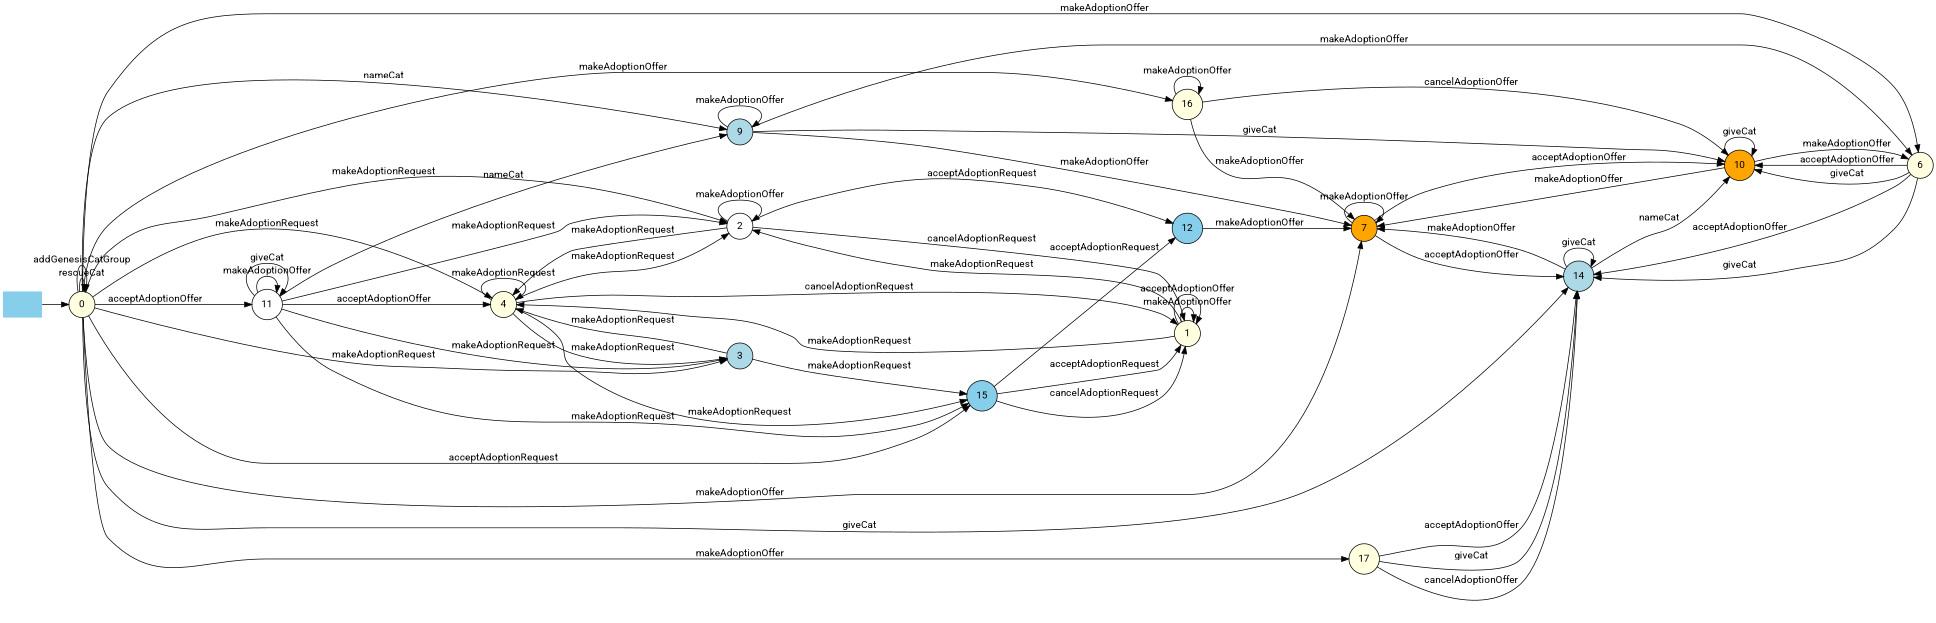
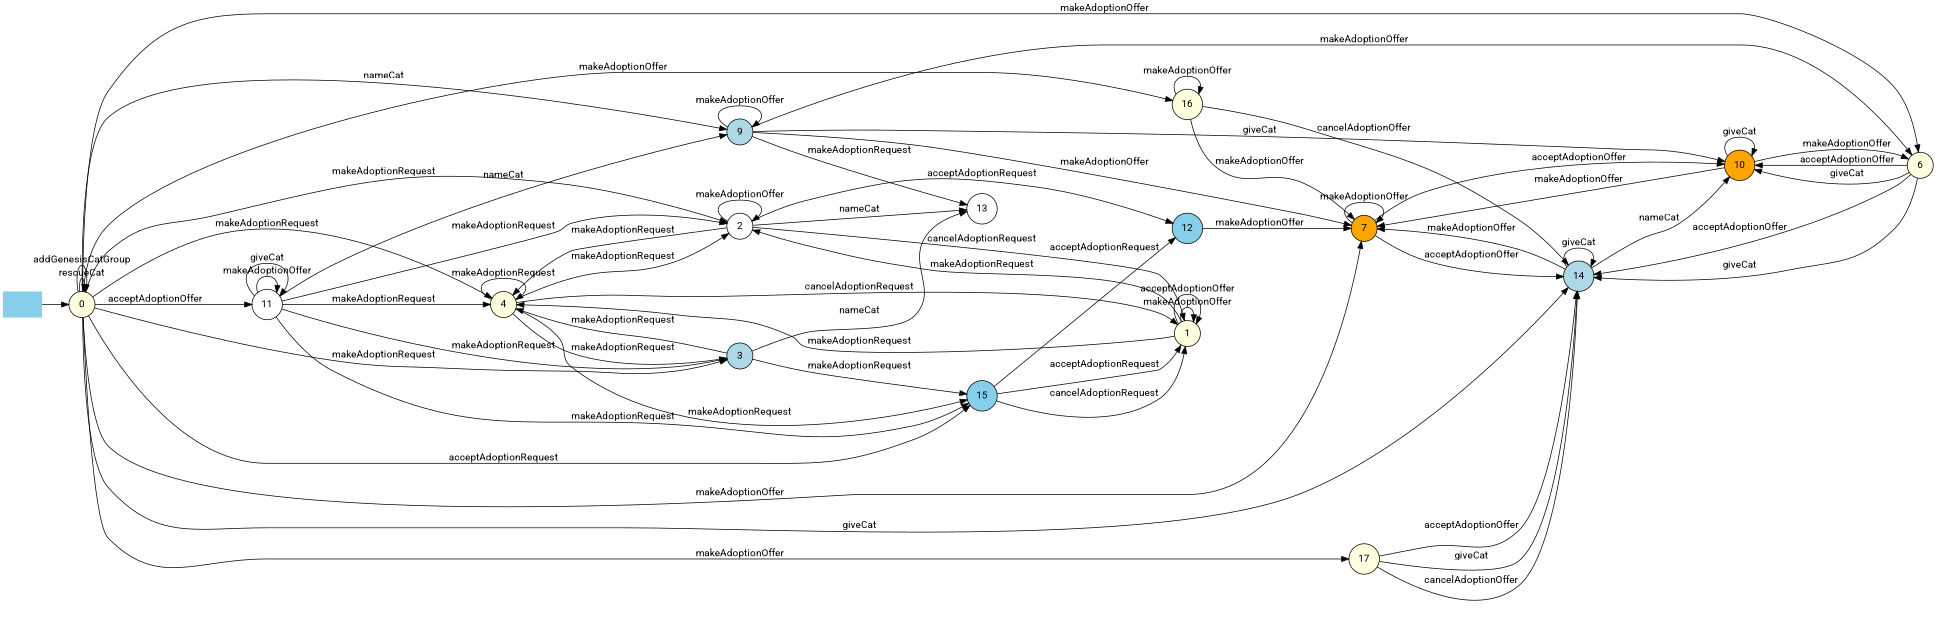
edge "16" -> "10": now "16" -> "14"
node "13": added
edge "11" -> "4": label "acceptAdoptionOffer" -> "makeAdoptionRequest"
